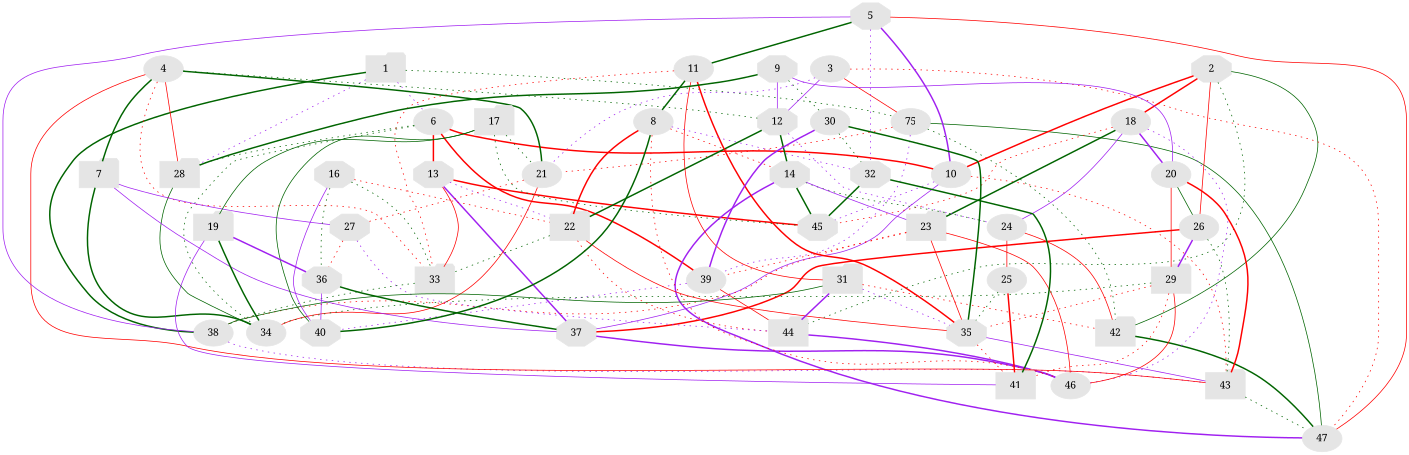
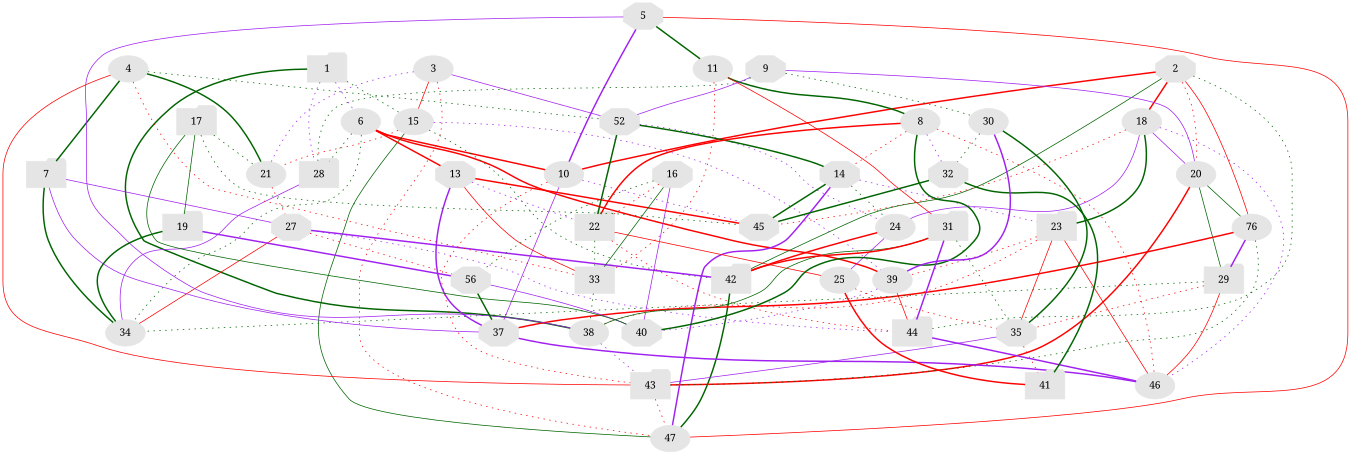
edge "9" -- "28": style bold -> dotted
edge "5" -- "32": removed
edge "2" -- "20": added
edge "4" -- "28": removed
node "12": label "12" -> "52"
node "75": label "75" -> "15"
edge "18" -- "20": style bold -> solid
edge "14" -- "23": style solid -> dotted
edge "16" -- "33": style dotted -> solid
edge "20" -- "29": color red -> darkgreen
node "26": label "26" -> "76"
edge "11" -- "35": removed
edge "27" -- "42": added
edge "24" -- "25": color red -> purple
edge "24" -- "42": style solid -> bold
edge "28" -- "34": color darkgreen -> purple
node "36": label "36" -> "56"
edge "25" -- "35": color darkgreen -> red
edge "31" -- "35": color purple -> darkgreen
edge "31" -- "42": style dotted -> bold
edge "22" -- "35": now "22" -- "25"
edge "21" -- "34": now "27" -- "34"
edge "29" -- "41": removed
edge "19" -- "41": removed
edge "43" -- "47": color darkgreen -> red
